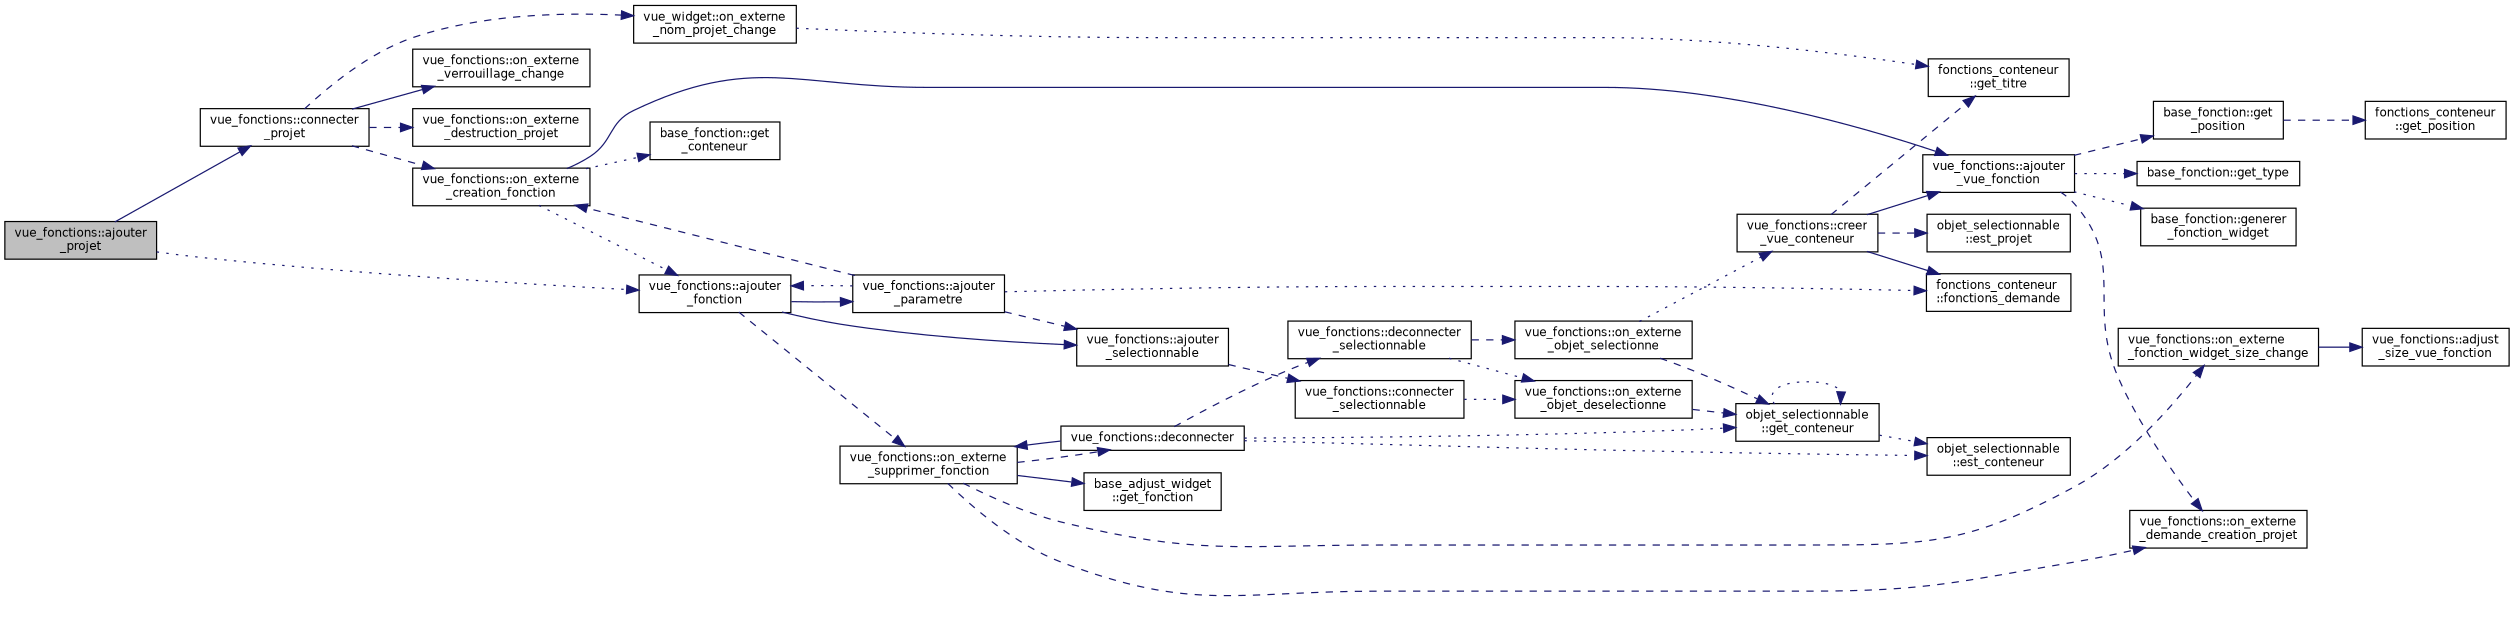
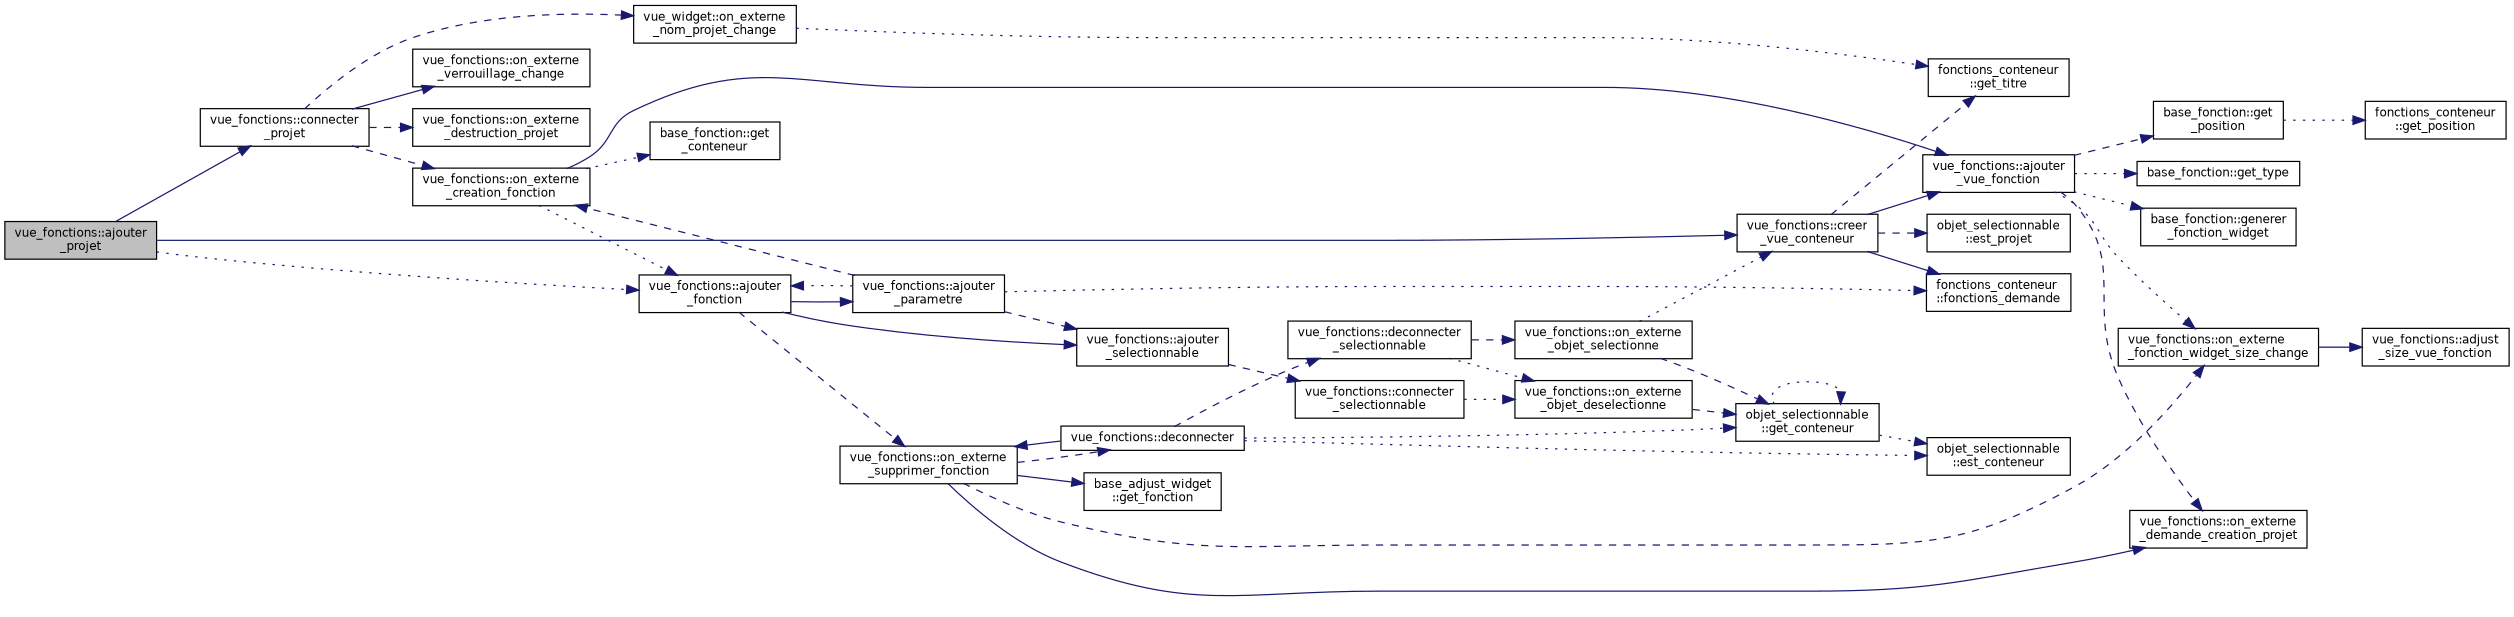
edge "base_fonction::get _position" -> "fonctions_conteneur ::get_position": style dashed -> dotted
edge "vue_fonctions::ajouter _projet" -> "vue_fonctions::creer _vue_conteneur": added
edge "vue_fonctions::ajouter _vue_fonction" -> "vue_fonctions::on_externe _fonction_widget_size_change": added
edge "vue_fonctions::on_externe _supprimer_fonction" -> "vue_fonctions::on_externe _demande_creation_projet": style dashed -> solid
